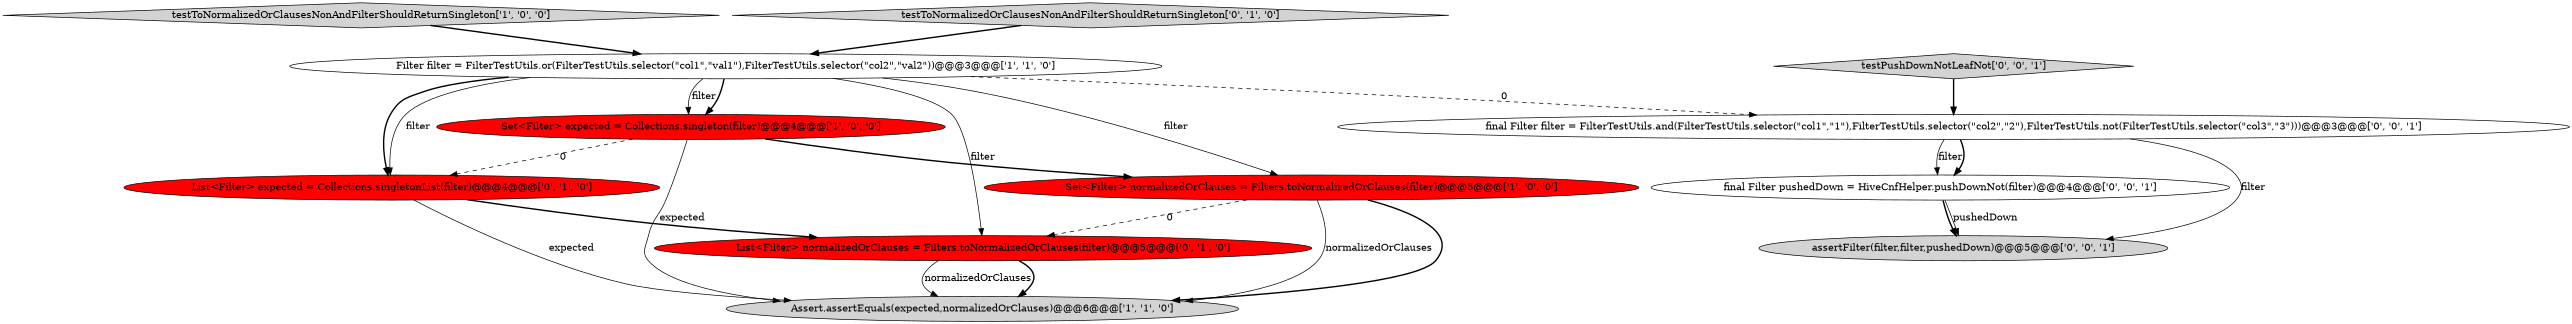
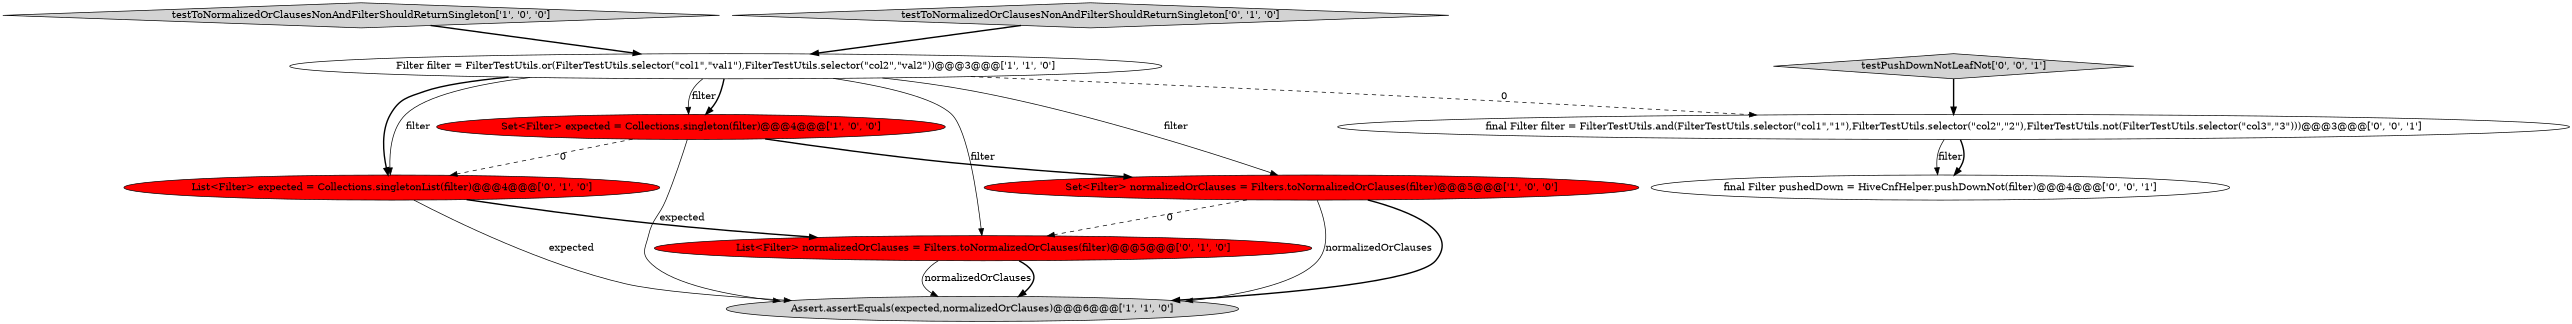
node "assertFilter(filter,filter,pushedDown)@@@5@@@['0', '0', '1']": removed
